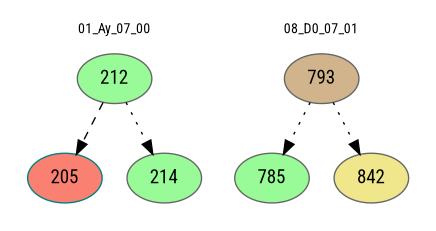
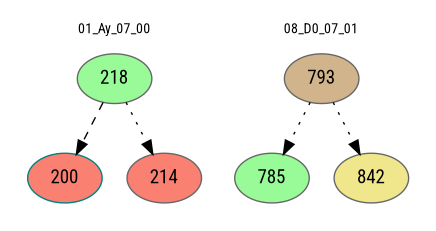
node "212": label "212" -> "218"
node "205": label "205" -> "200"
node "214": fillcolor palegreen -> salmon
